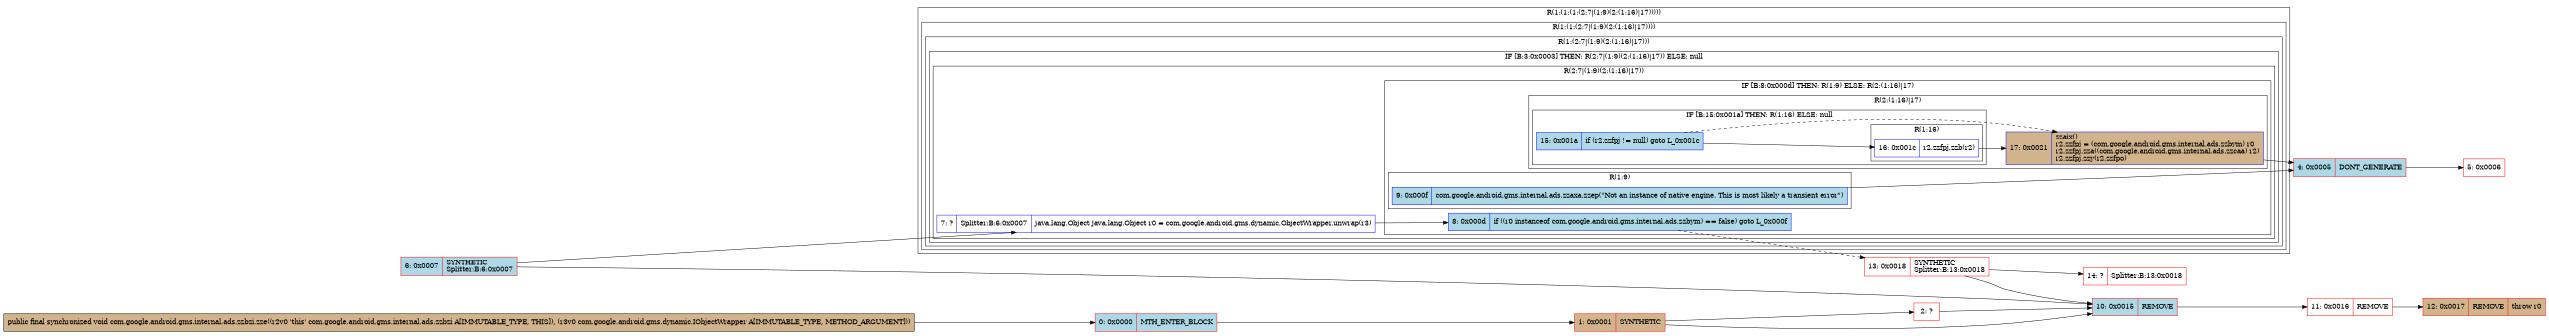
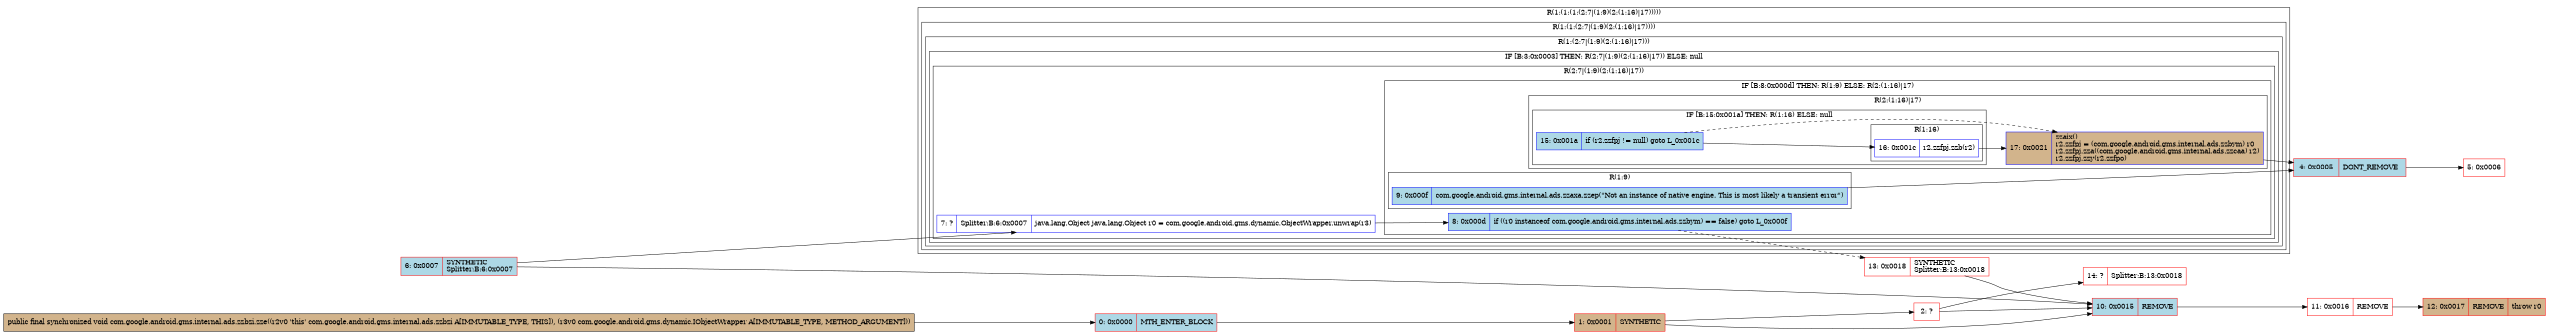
node "4: 0x0005": text "DONT_GENERATE" -> "DONT_REMOVE"
edge "13: 0x0018" -> "14: ?": now "2: ?" -> "14: ?"
